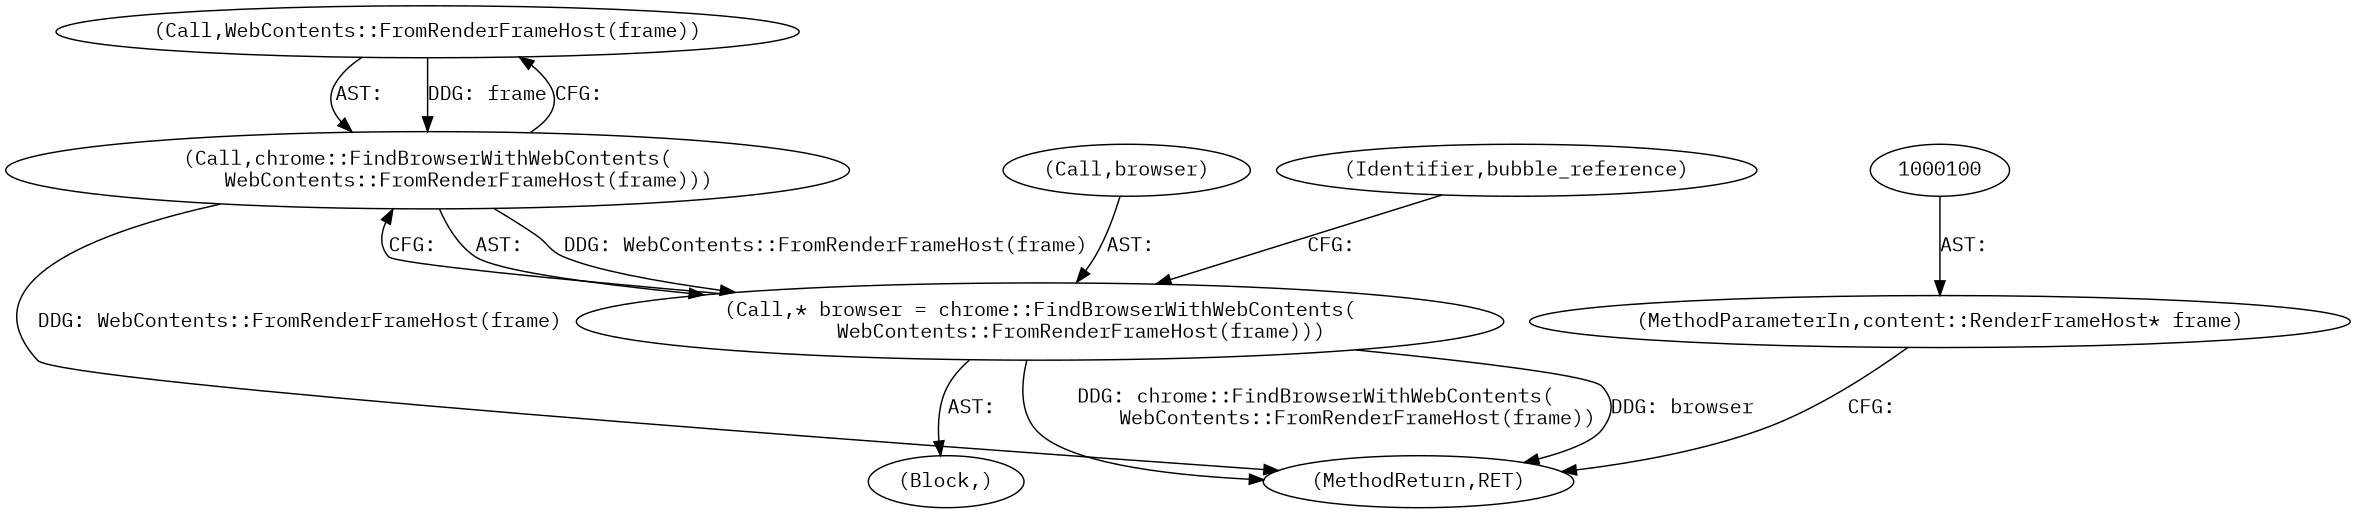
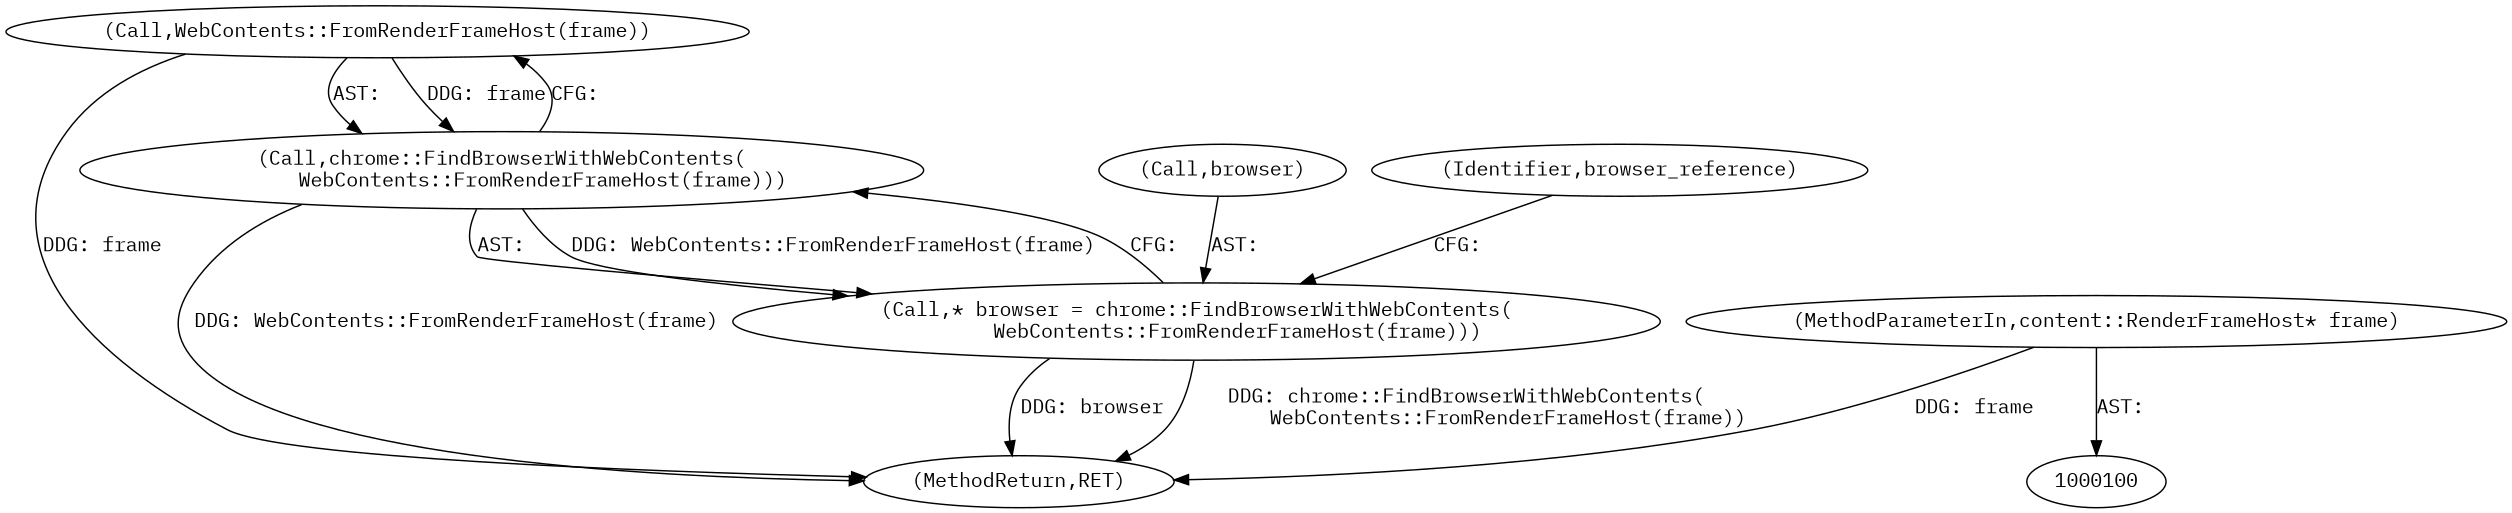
node "(Identifier,bubble_reference)": label "(Identifier,bubble_reference)" -> "(Identifier,browser_reference)"
edge "1000100" -> "(MethodParameterIn,content::RenderFrameHost* frame)": reversed
edge "(MethodParameterIn,content::RenderFrameHost* frame)" -> "(MethodReturn,RET)": label "CFG: " -> "DDG: frame"
edge "(Call,WebContents::FromRenderFrameHost(frame))" -> "(MethodReturn,RET)": added, label "DDG: frame"
node "(Block,)": removed
